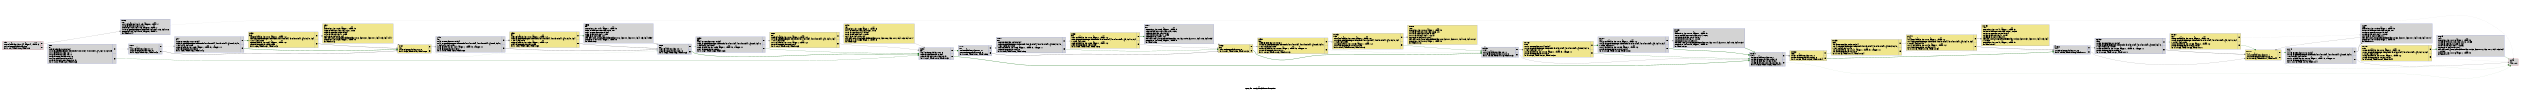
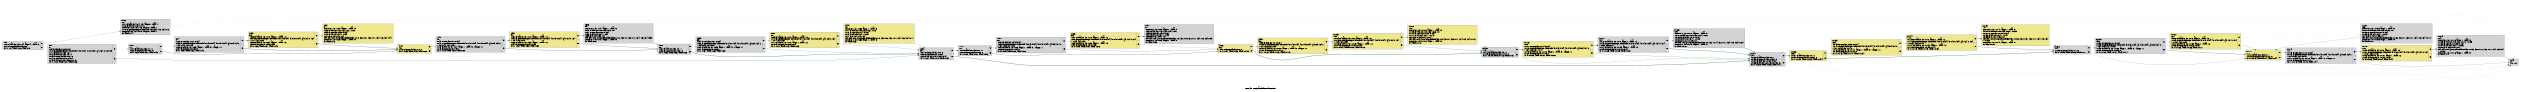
edge "%174:" -> "%166:": now "%174:" -> "%179:"
